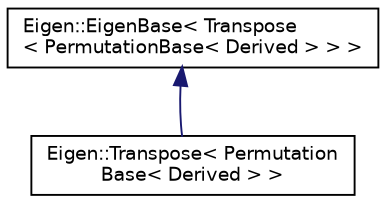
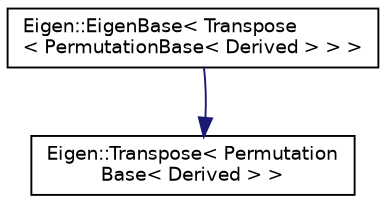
edge "Eigen::Transpose< Permutation Base< Derived > >" -> "Eigen::EigenBase< Transpose < PermutationBase< Derived > > >": reversed
